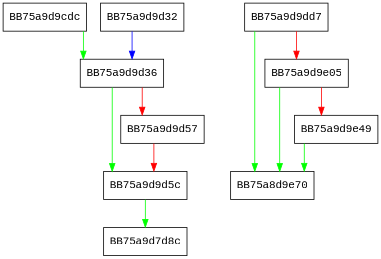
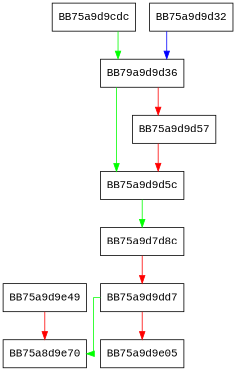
node "BB75a9d9d36": label "BB75a9d9d36" -> "BB79a9d9d36"
edge "BB75a9d9e05" -> "BB75a9d9e49": removed
edge "BB75a9d9e05" -> "BB75a8d9e70": removed
edge "BB75a9d9e49" -> "BB75a8d9e70": color green -> red
edge "BB75a9d7d8c" -> "BB75a9d9dd7": added
